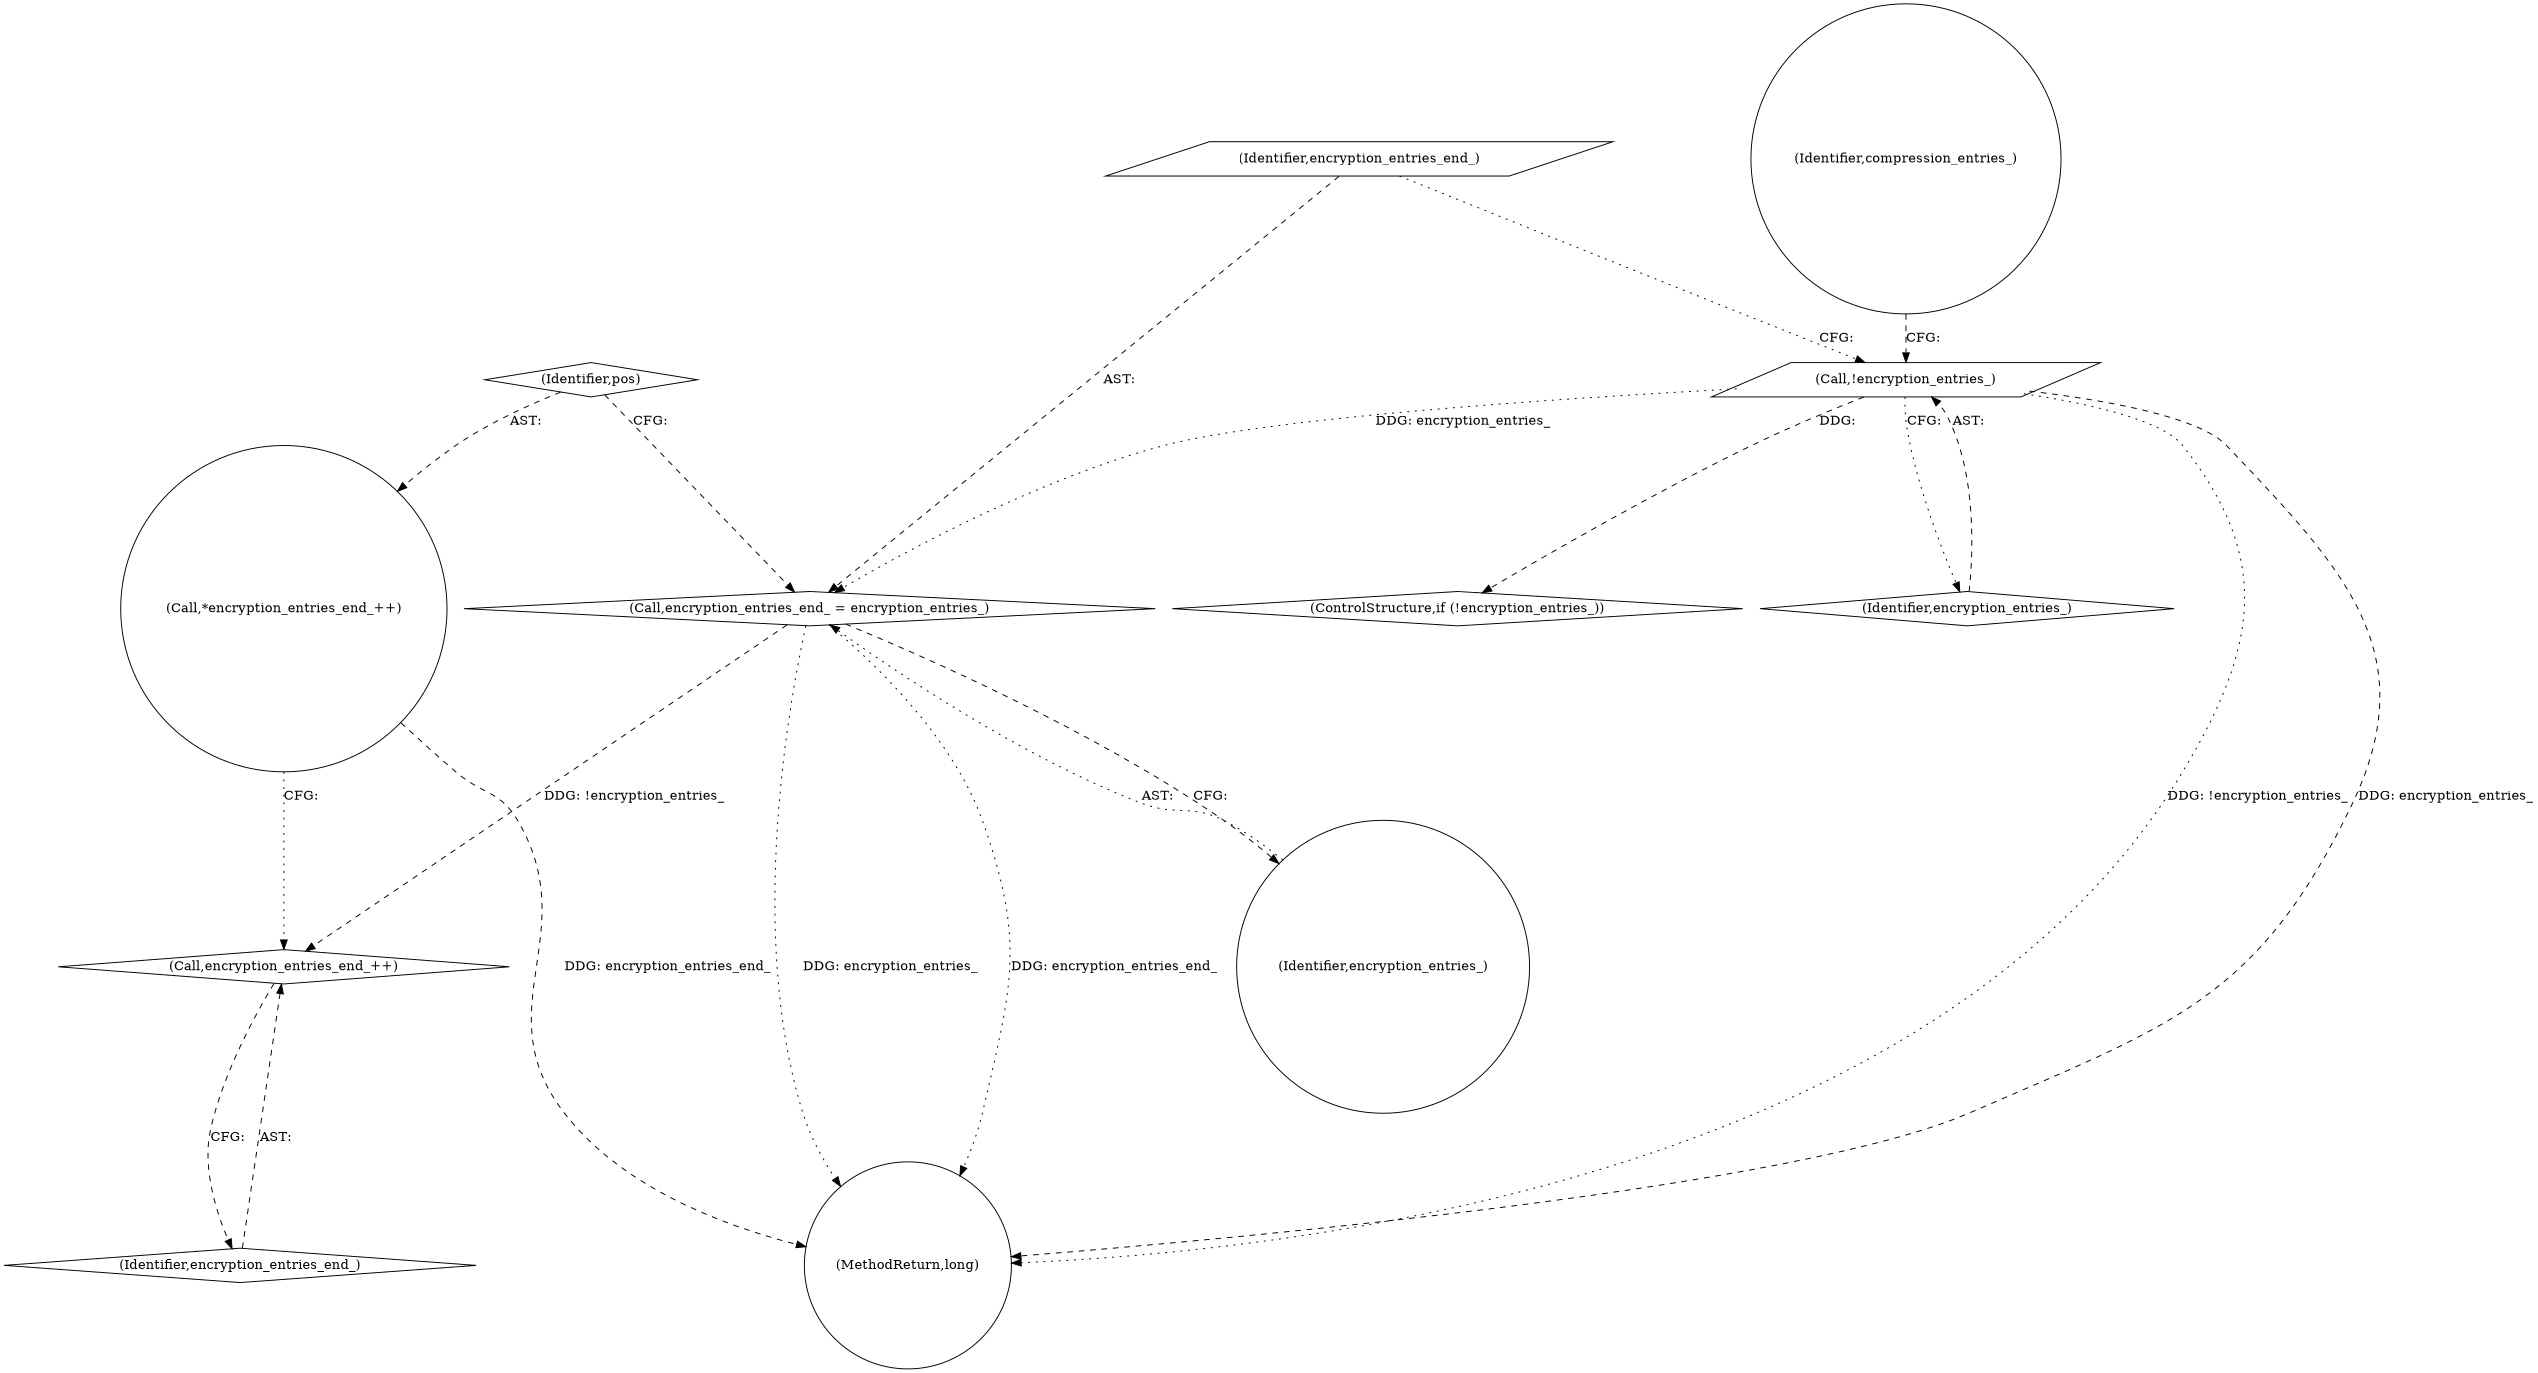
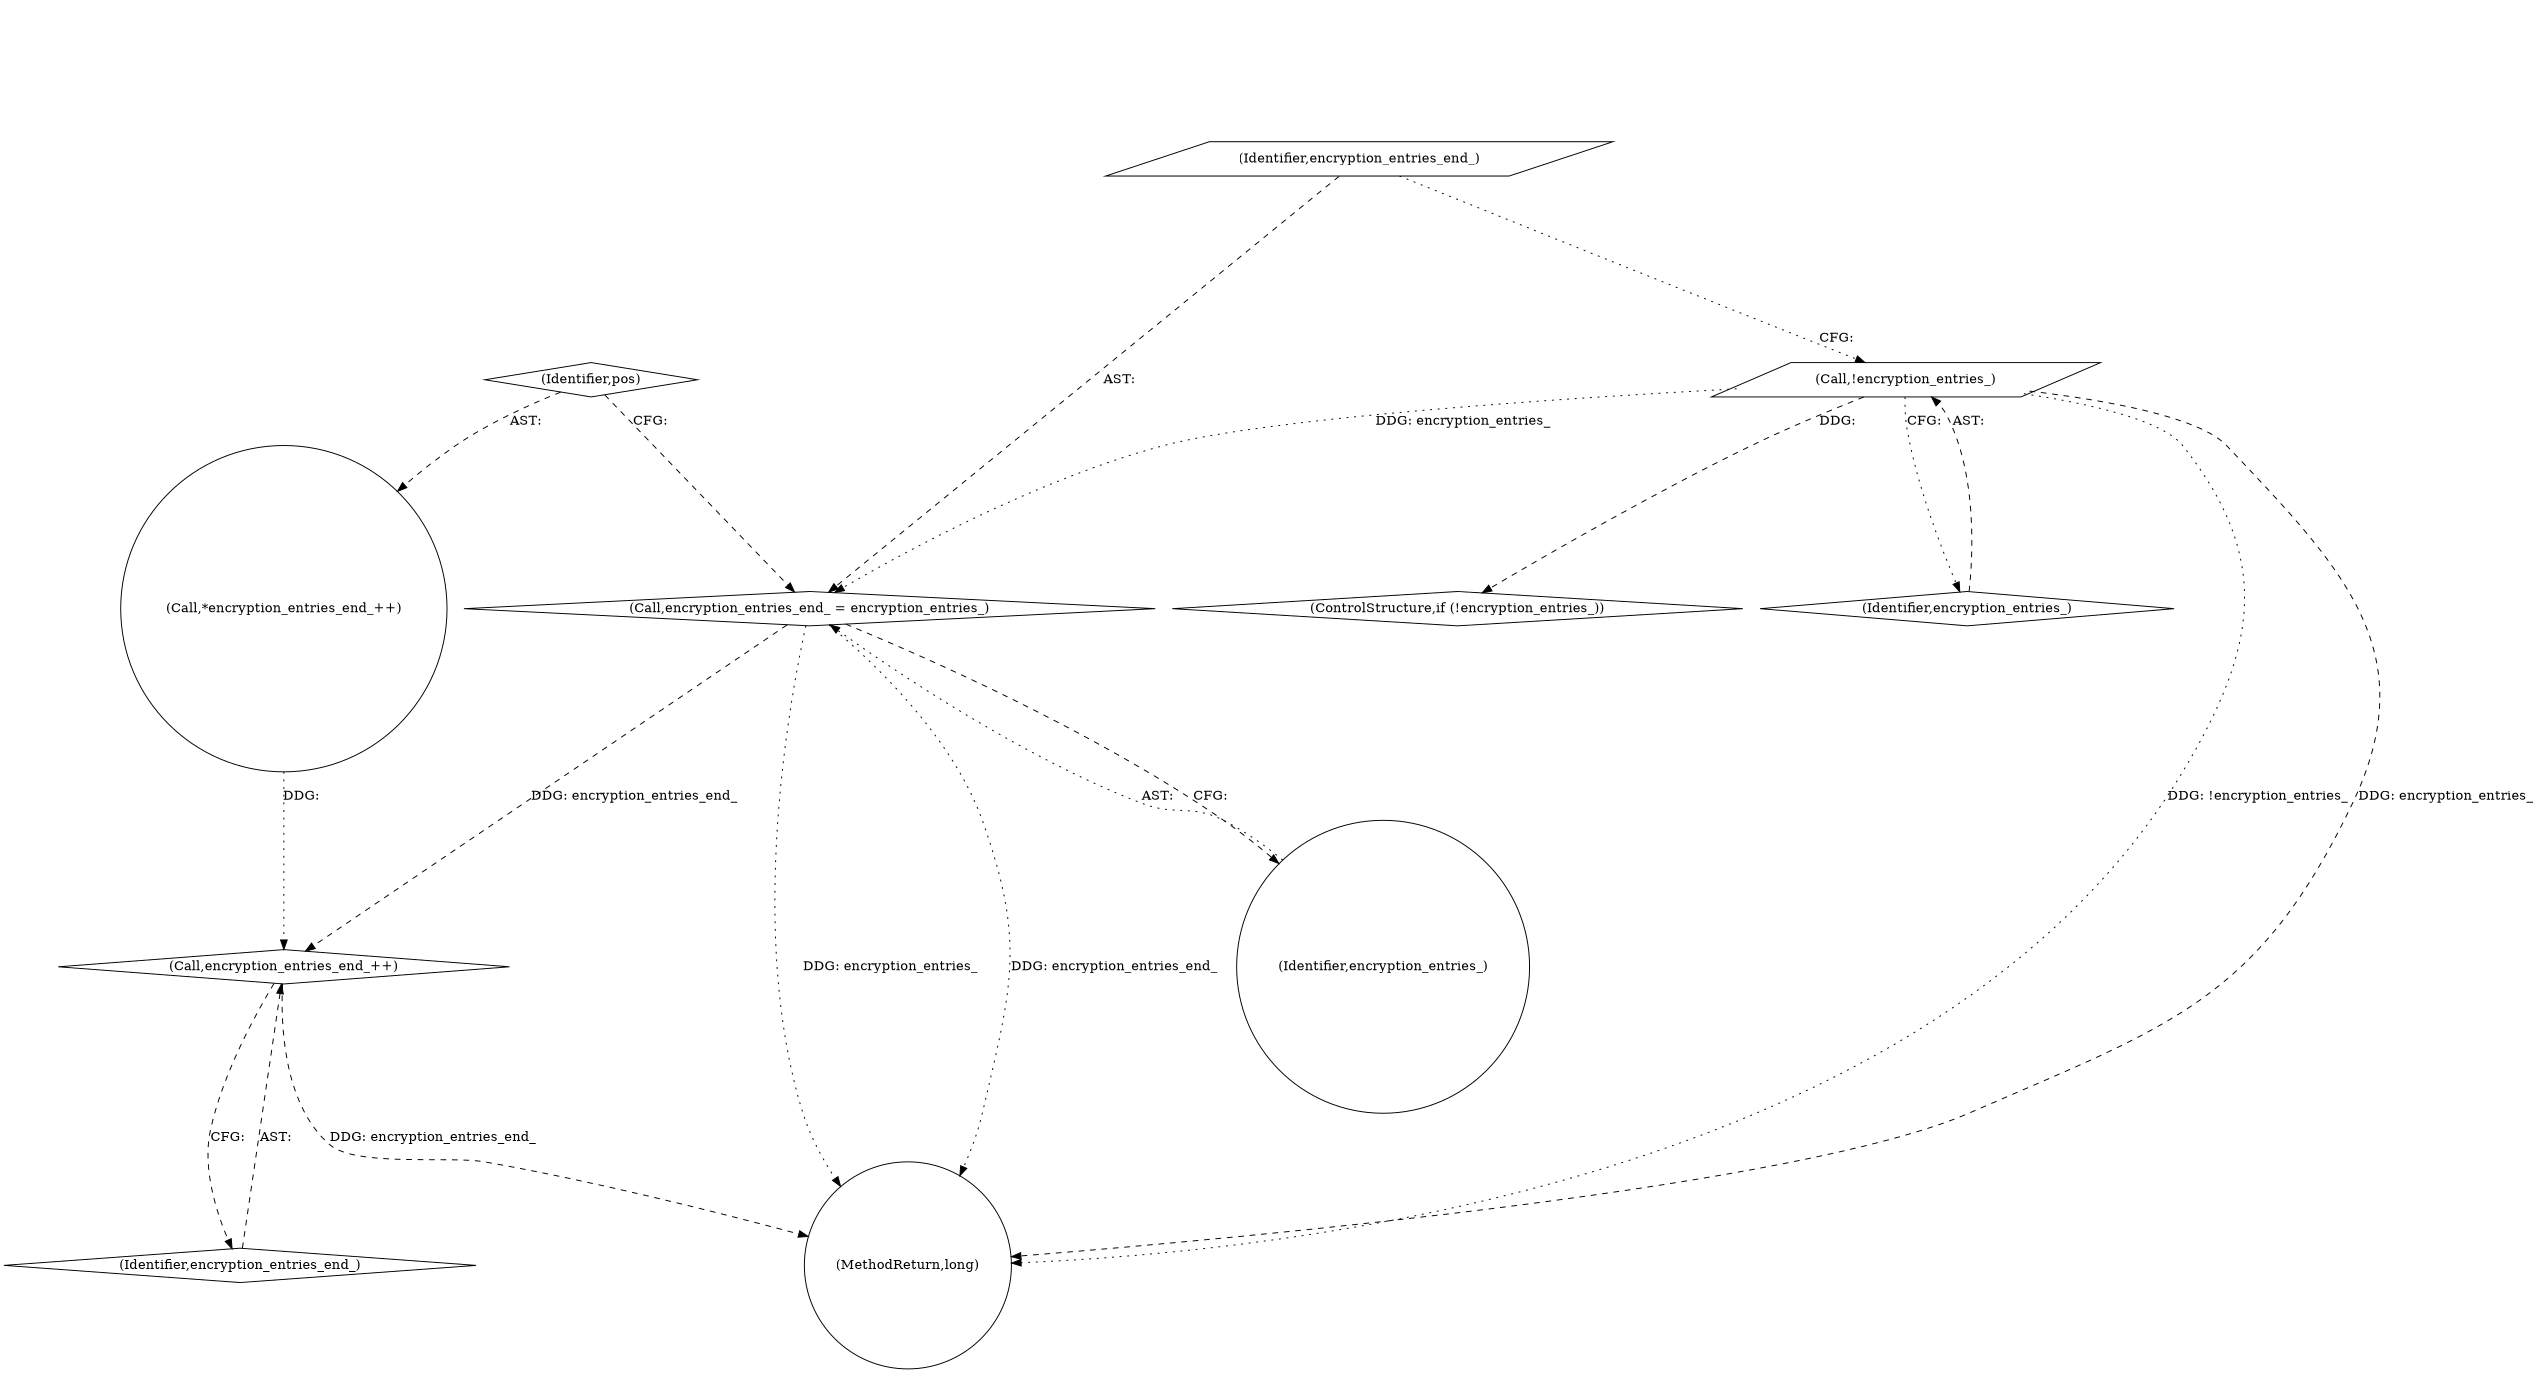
node "(Identifier,compression_entries_)": removed
edge "(Call,*encryption_entries_end_++)" -> "(Call,encryption_entries_end_++)": label "CFG: " -> "DDG: "
edge "(Call,encryption_entries_end_ = encryption_entries_)" -> "(Call,encryption_entries_end_++)": label "DDG: !encryption_entries_" -> "DDG: encryption_entries_end_"
edge "(Call,*encryption_entries_end_++)" -> "(MethodReturn,long)": now "(Call,encryption_entries_end_++)" -> "(MethodReturn,long)"
